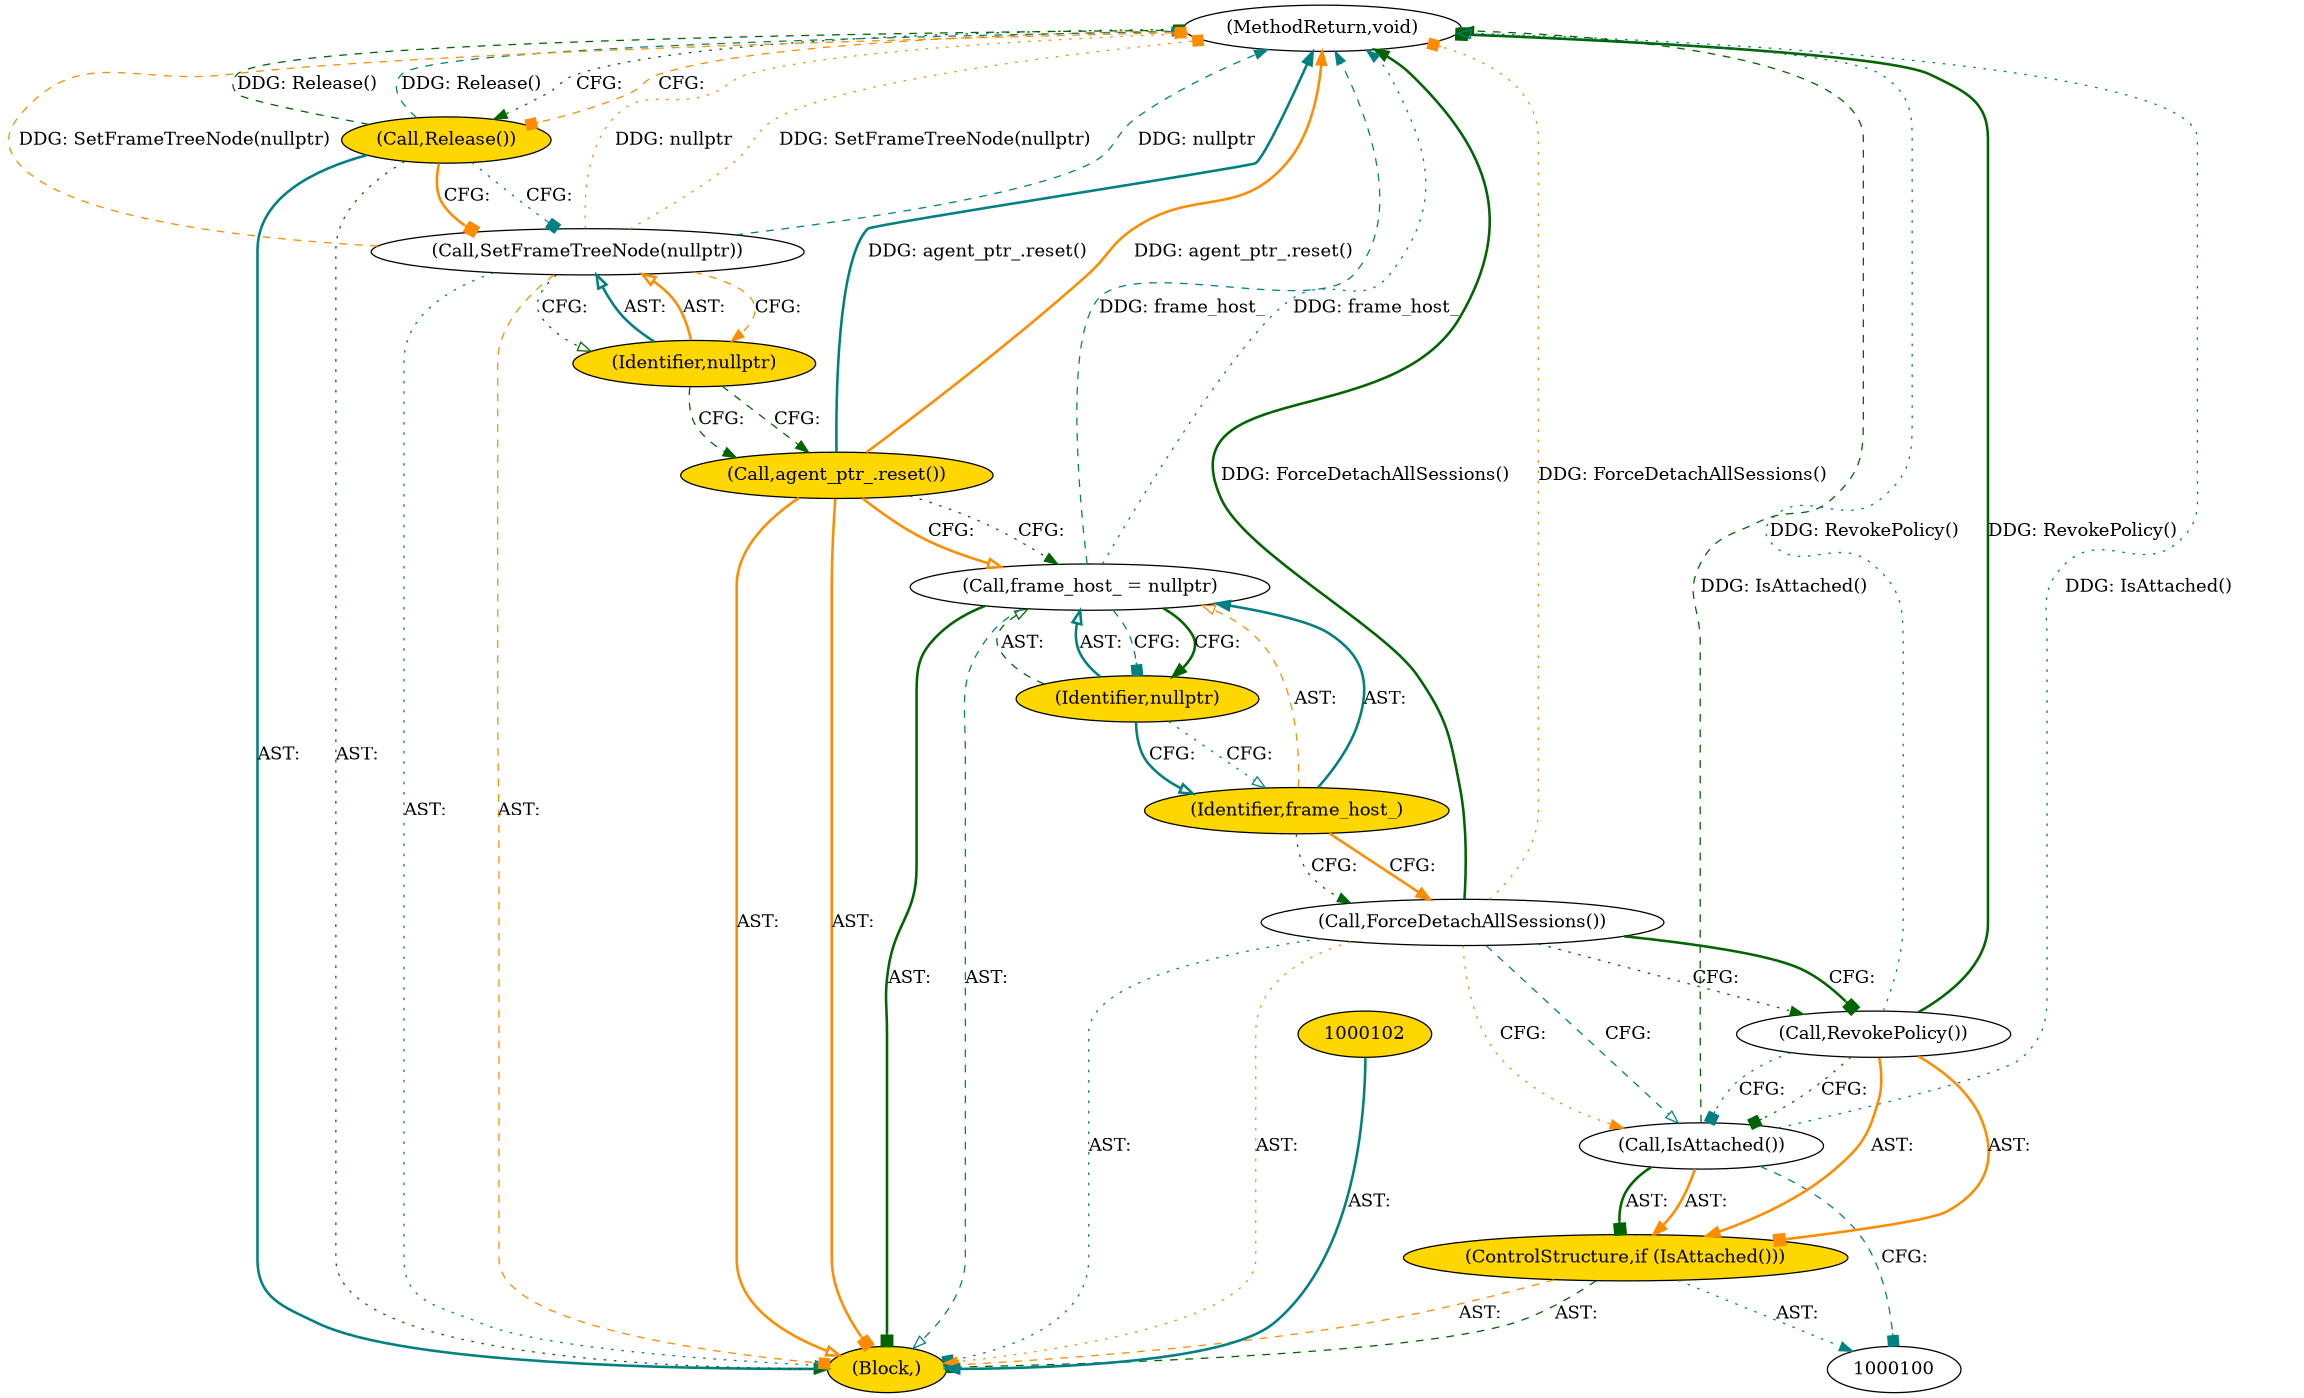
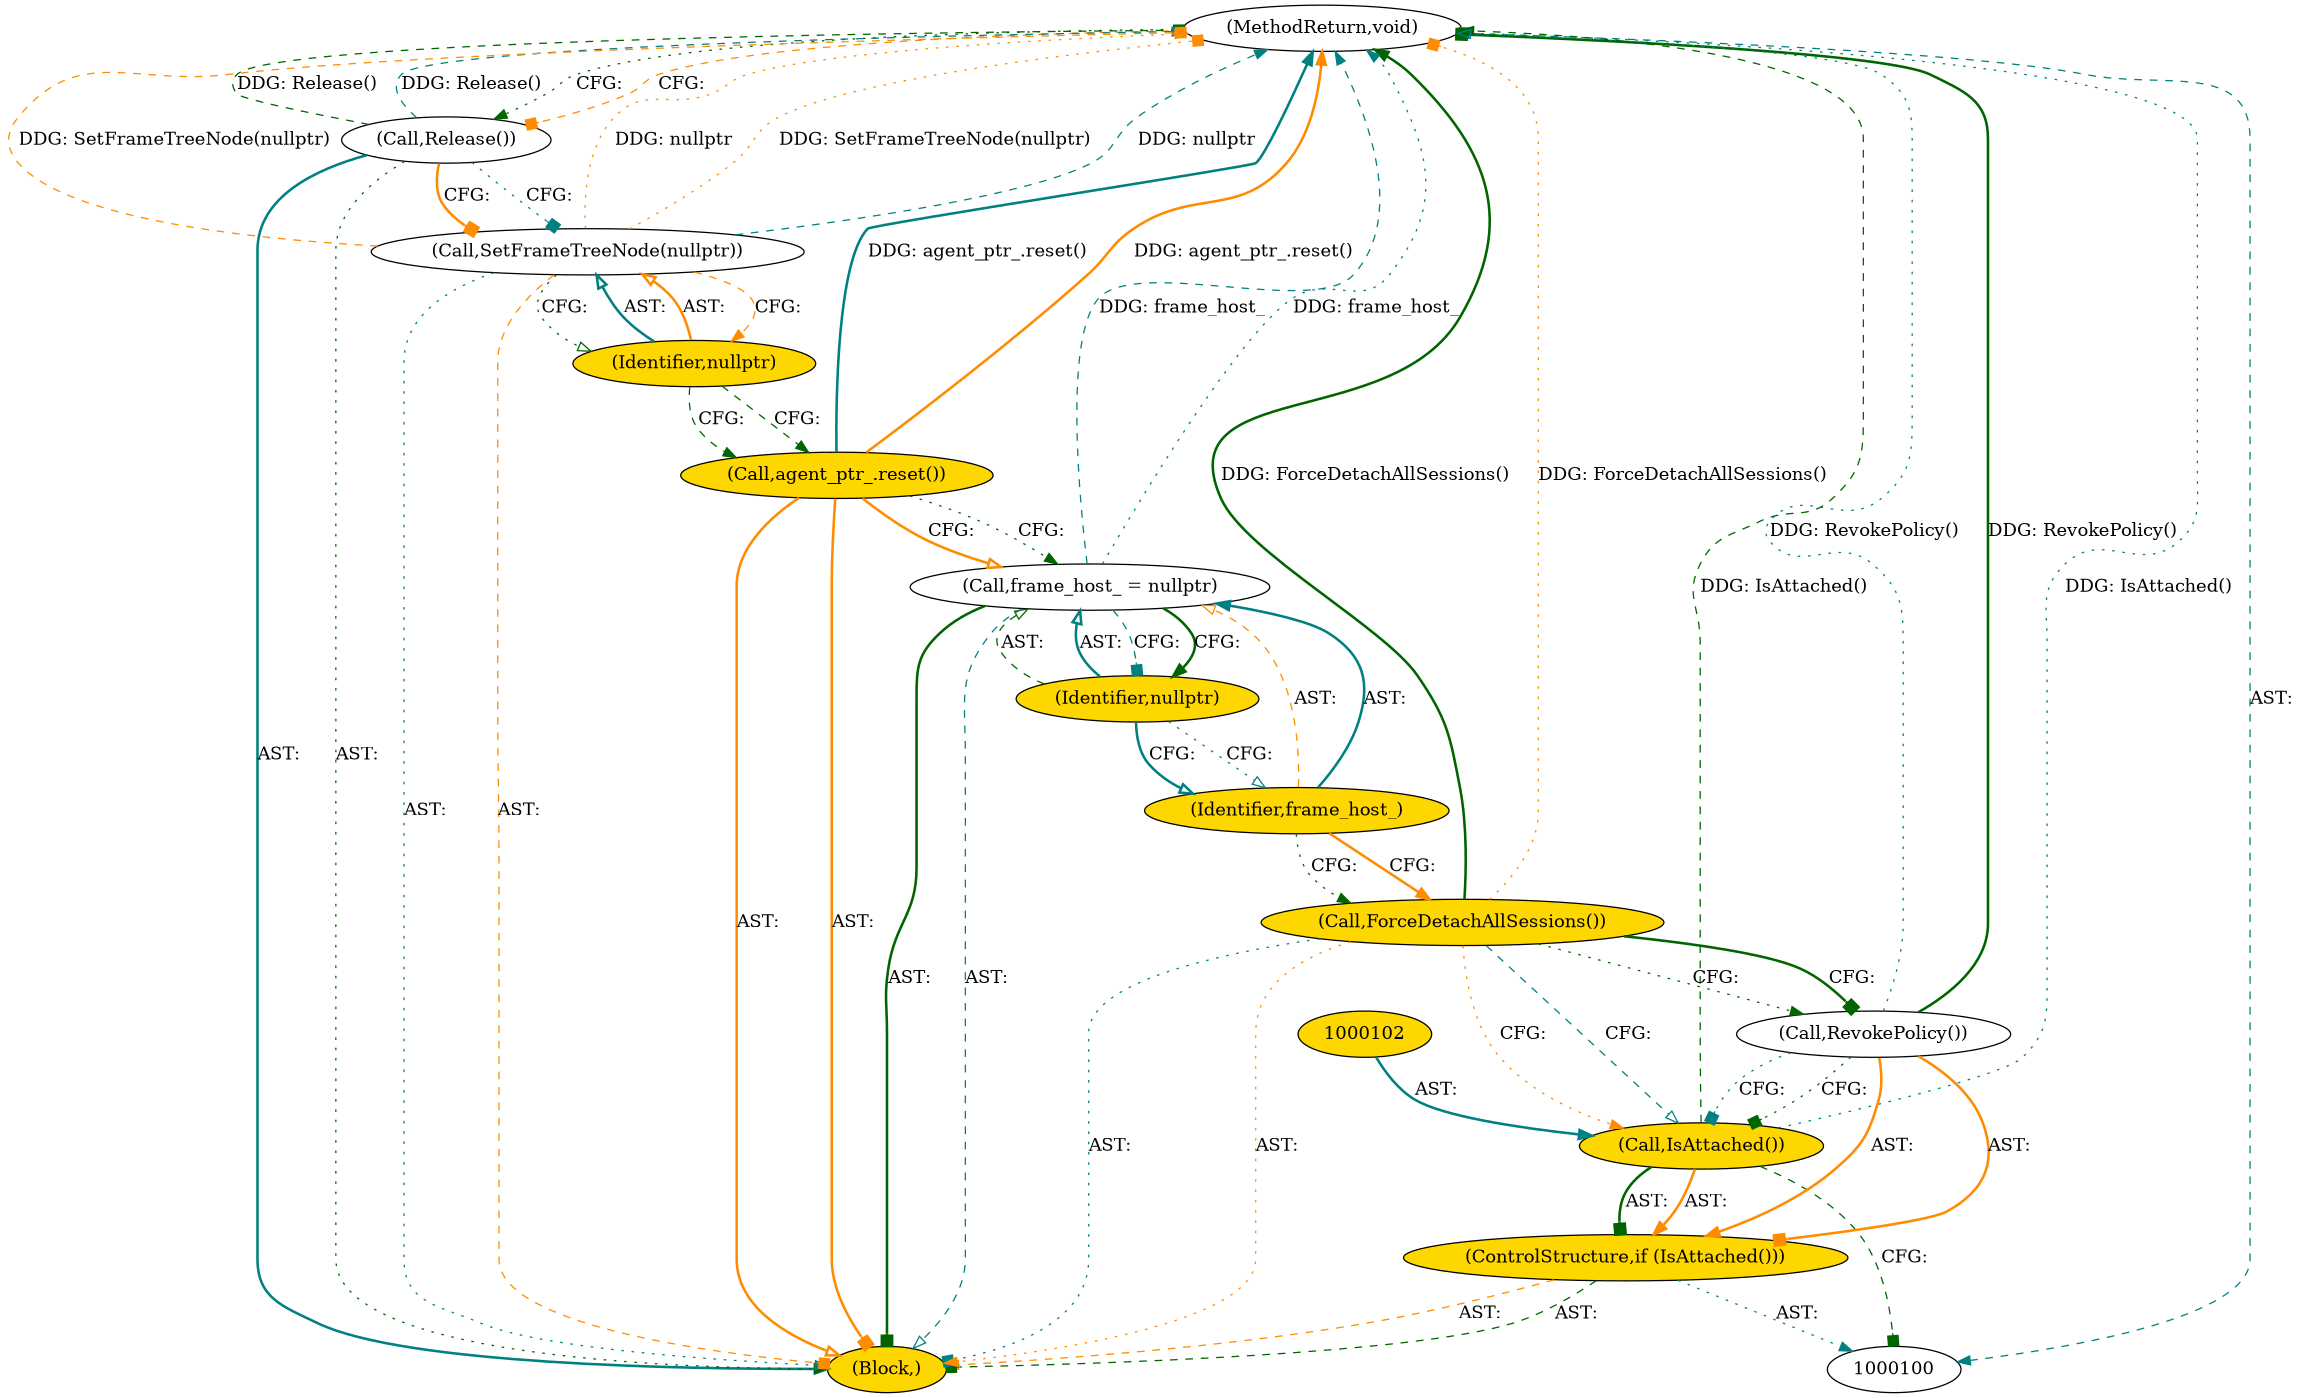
node "(Call,Release())": fillcolor gold -> white
edge "(MethodReturn,void)" -> "1000100": added, label "AST:"
node "(Call,ForceDetachAllSessions())": fillcolor white -> gold
node "(Call,IsAttached())": fillcolor white -> gold
edge "(Call,IsAttached())" -> "1000100": color teal -> darkgreen
edge "1000102" -> "(Block,)": now "1000102" -> "(Call,IsAttached())"
